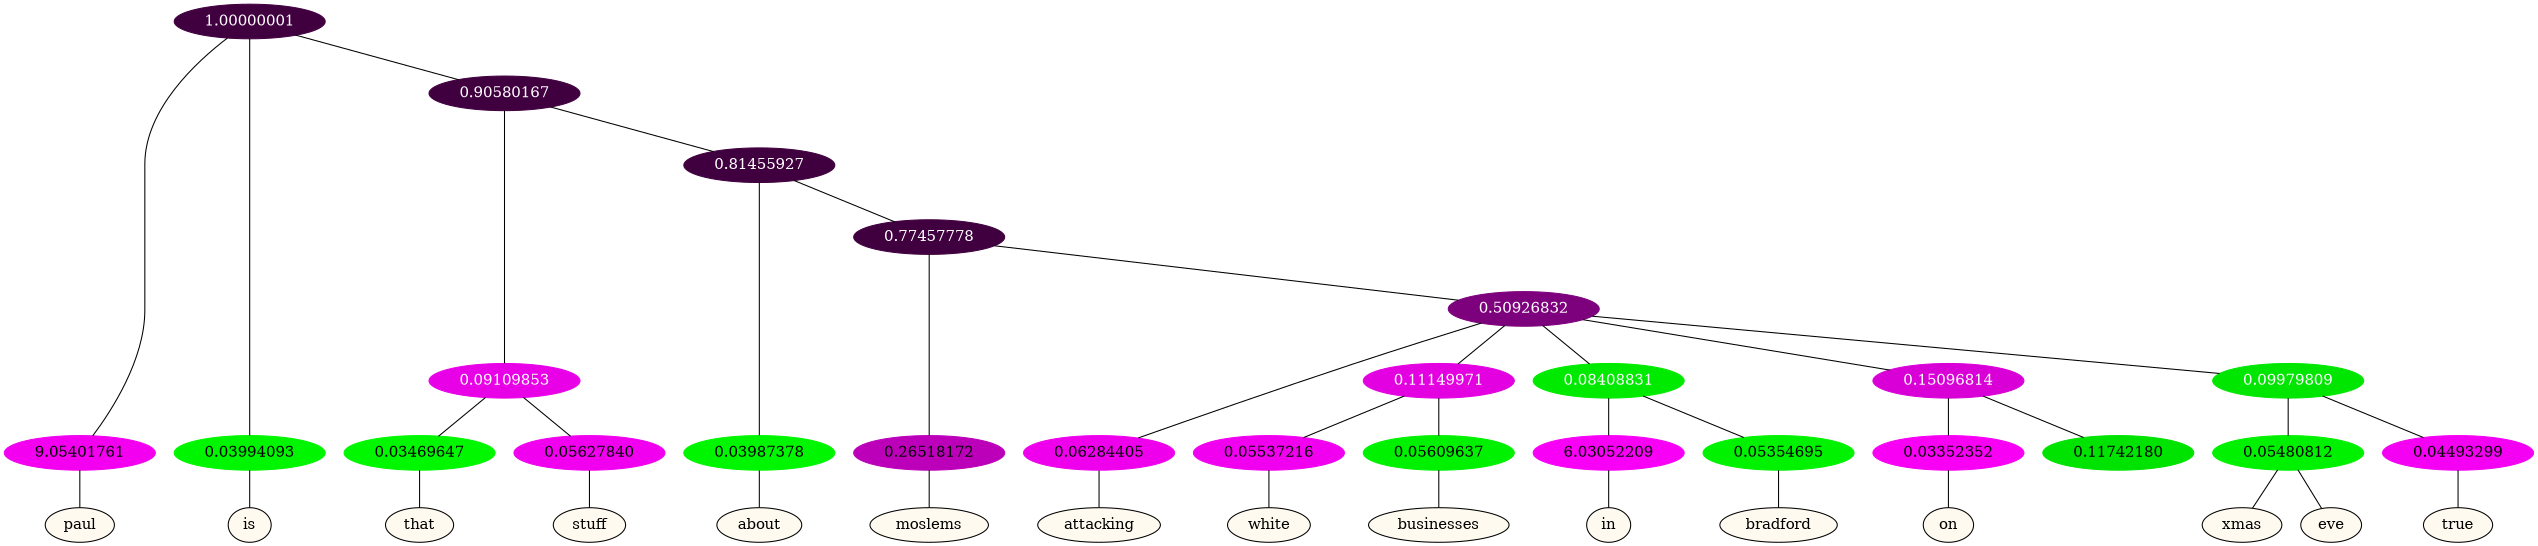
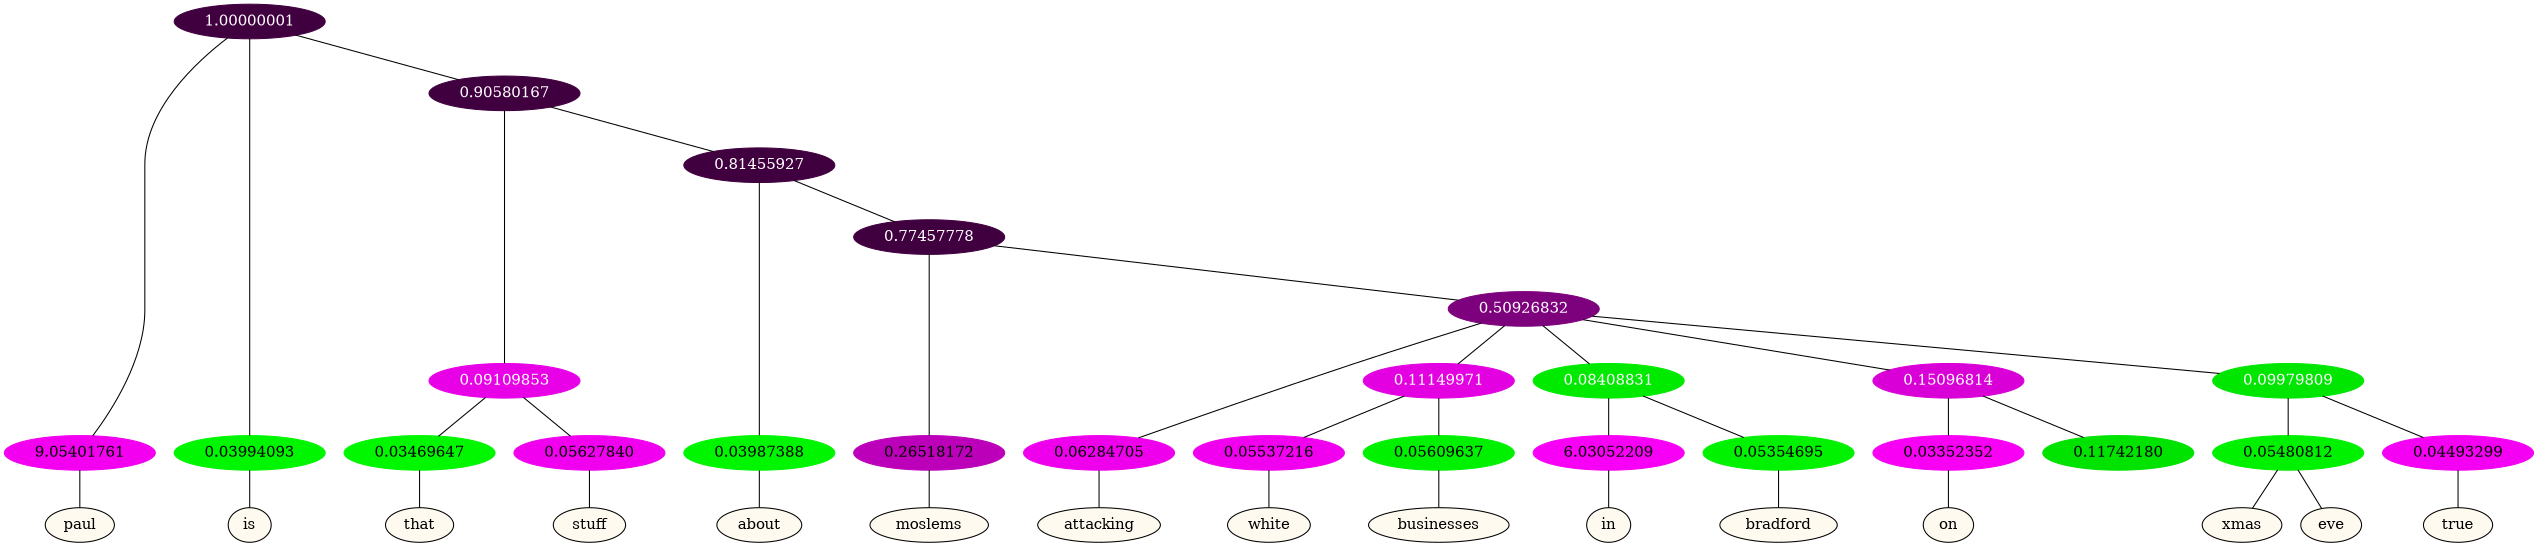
node "0.03987378": label "0.03987378" -> "0.03987388"
node "0.06284405": label "0.06284405" -> "0.06284705"
